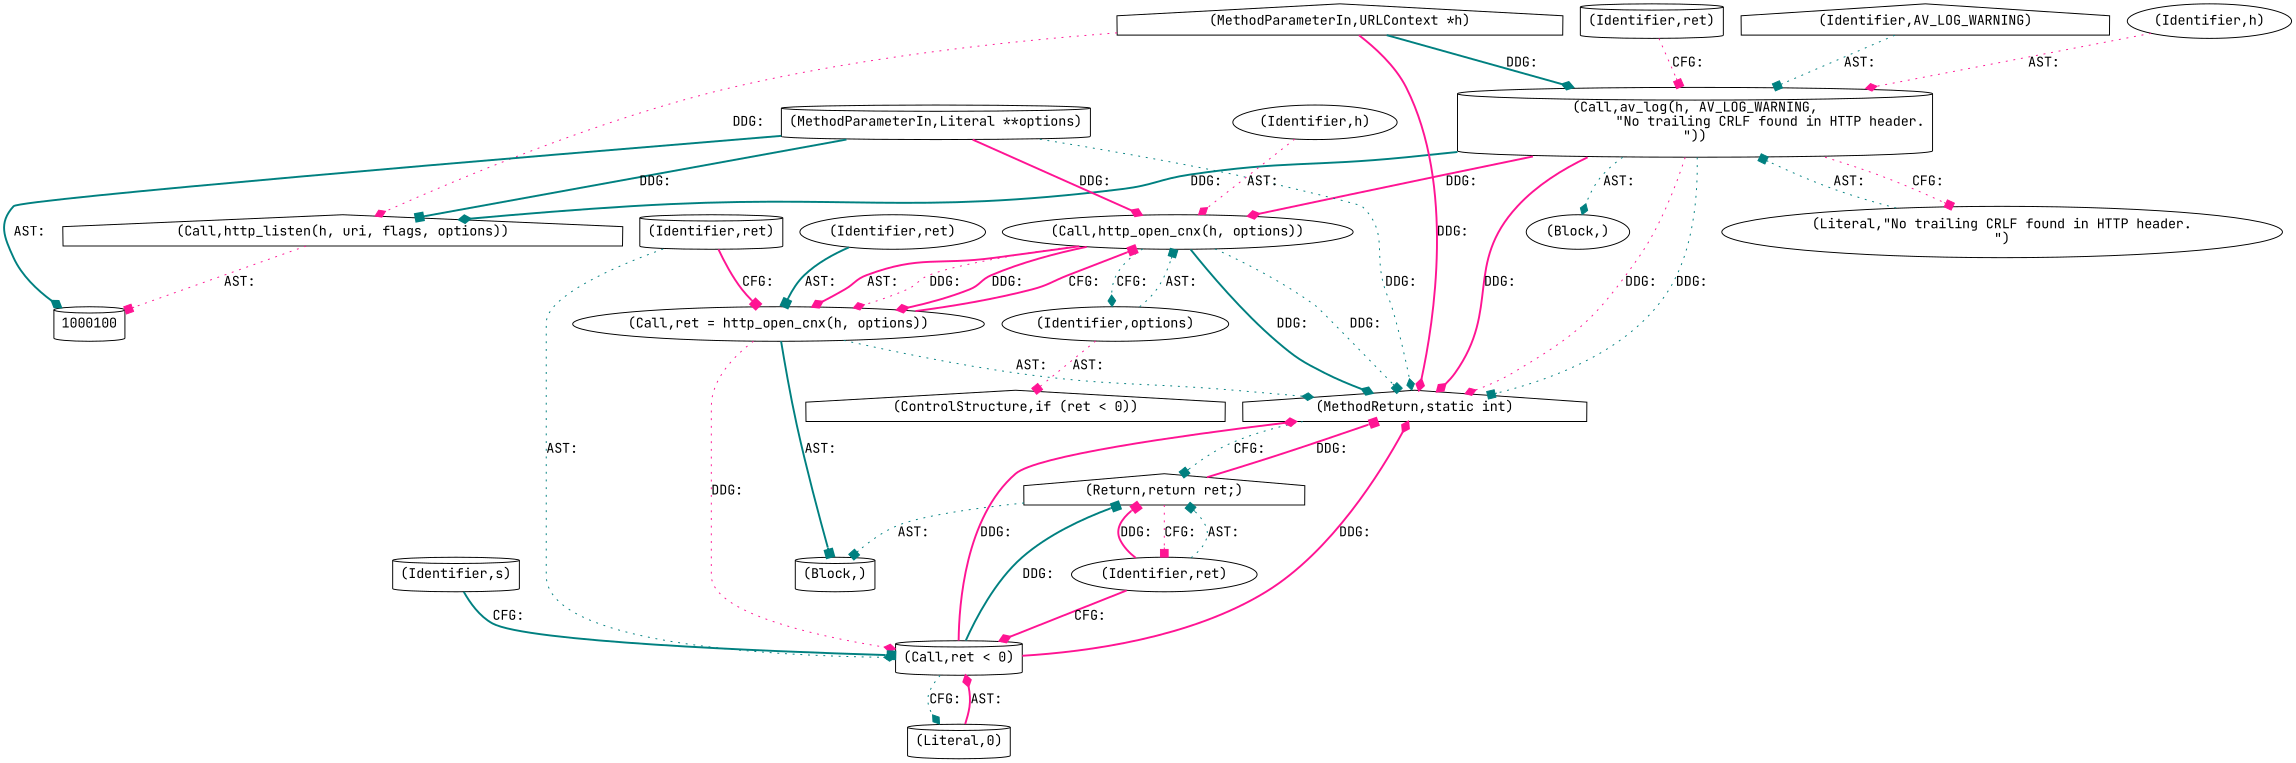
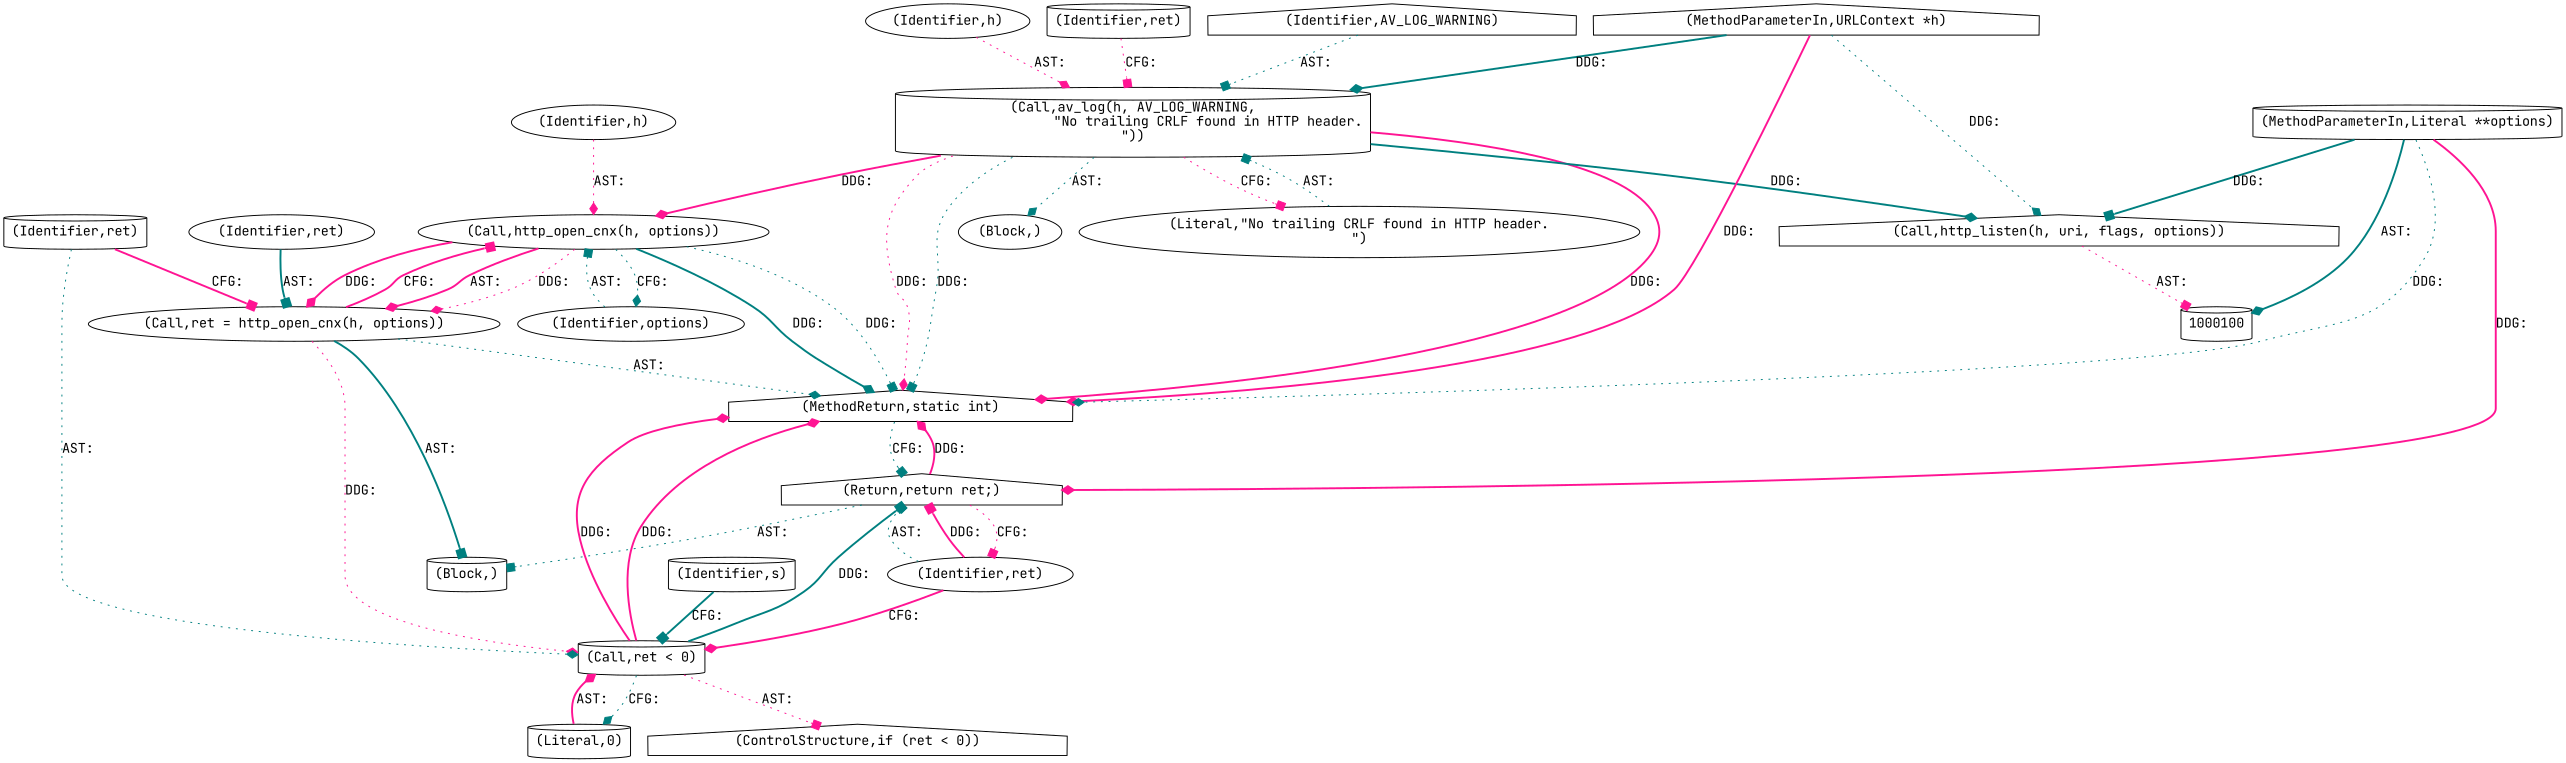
edge "(MethodParameterIn,URLContext *h)" -> "(Call,http_listen(h, uri, flags, options))": color deeppink -> teal
edge "(MethodParameterIn,Literal **options)" -> "(Call,http_open_cnx(h, options))": now "(MethodParameterIn,Literal **options)" -> "(Return,return ret;)"
edge "(Identifier,options)" -> "(ControlStructure,if (ret < 0))": now "(Call,ret < 0)" -> "(ControlStructure,if (ret < 0))"
edge "(Return,return ret;)" -> "(MethodReturn,static int)": arrowhead box -> diamond
